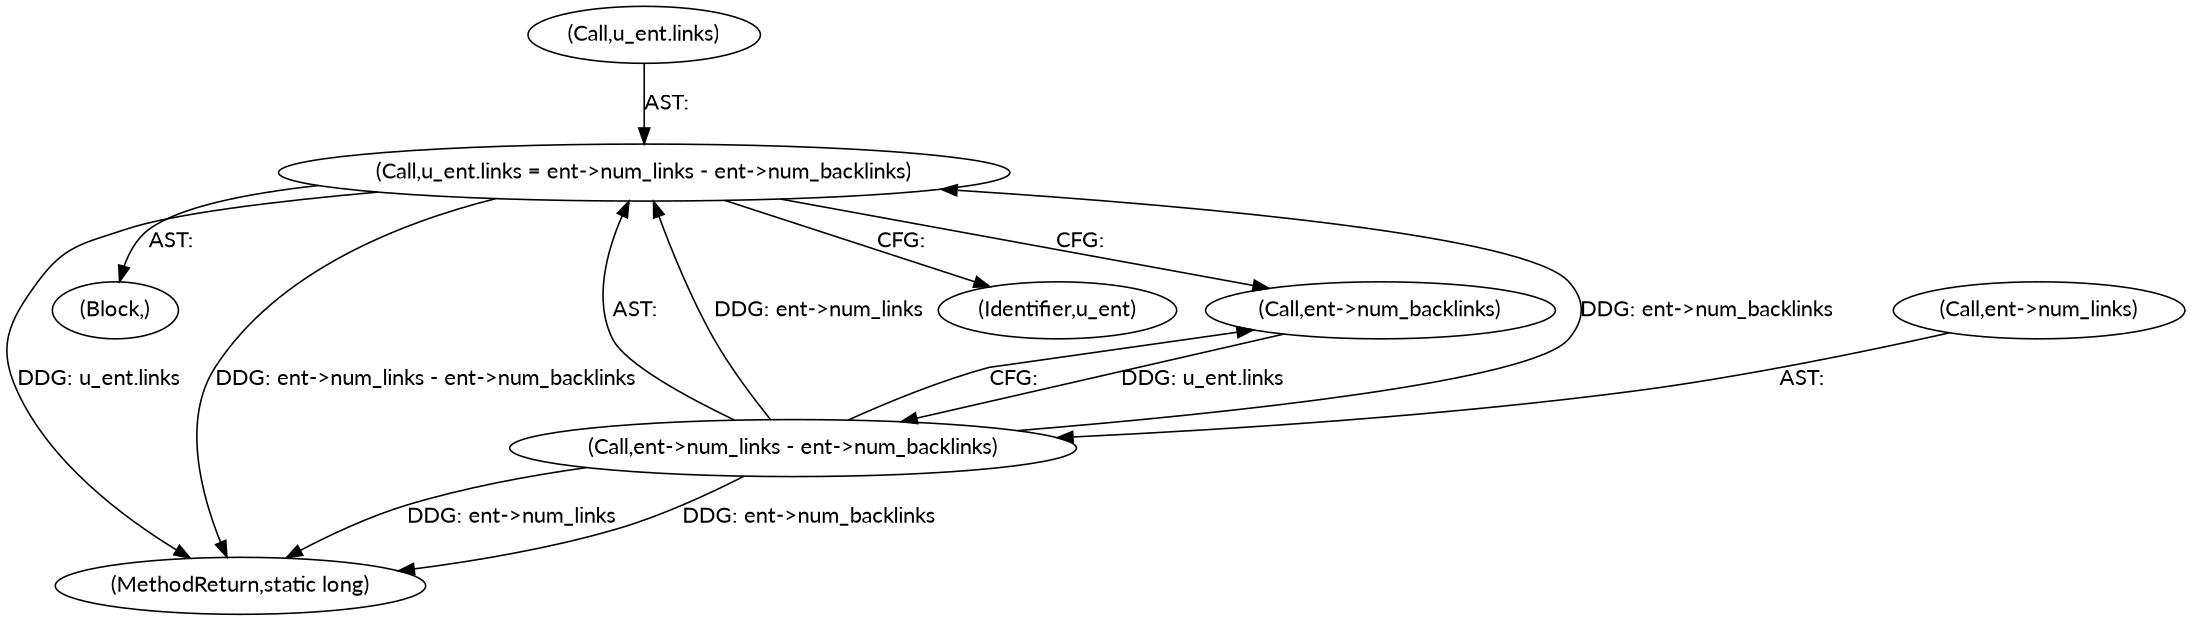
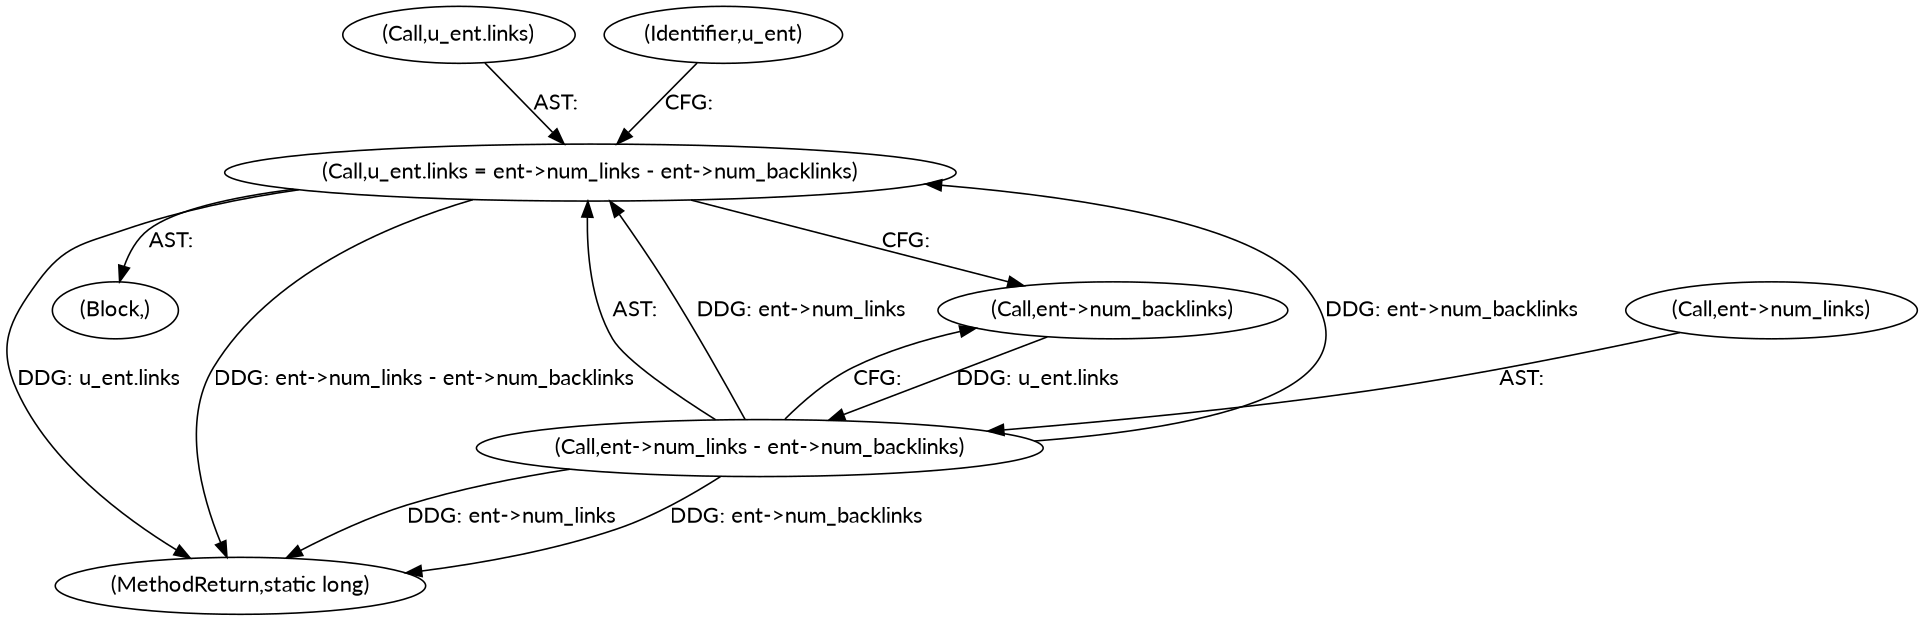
edge "(Call,u_ent.links = ent->num_links - ent->num_backlinks)" -> "(Identifier,u_ent)": reversed
